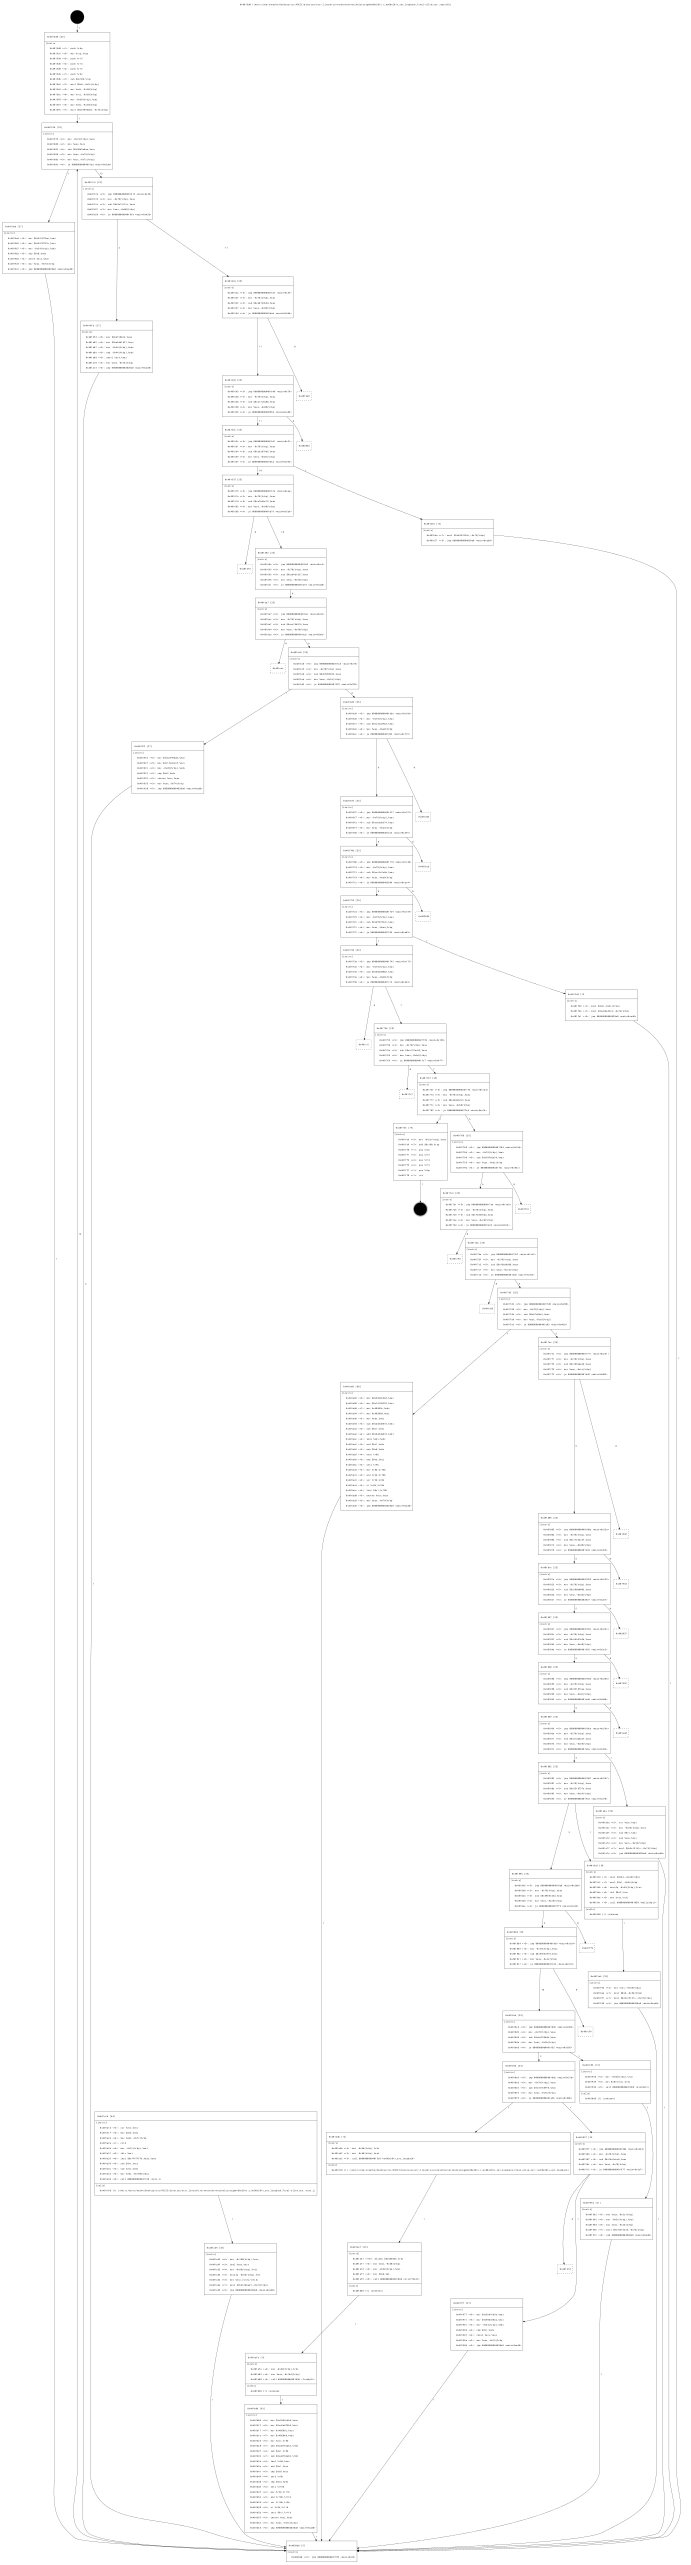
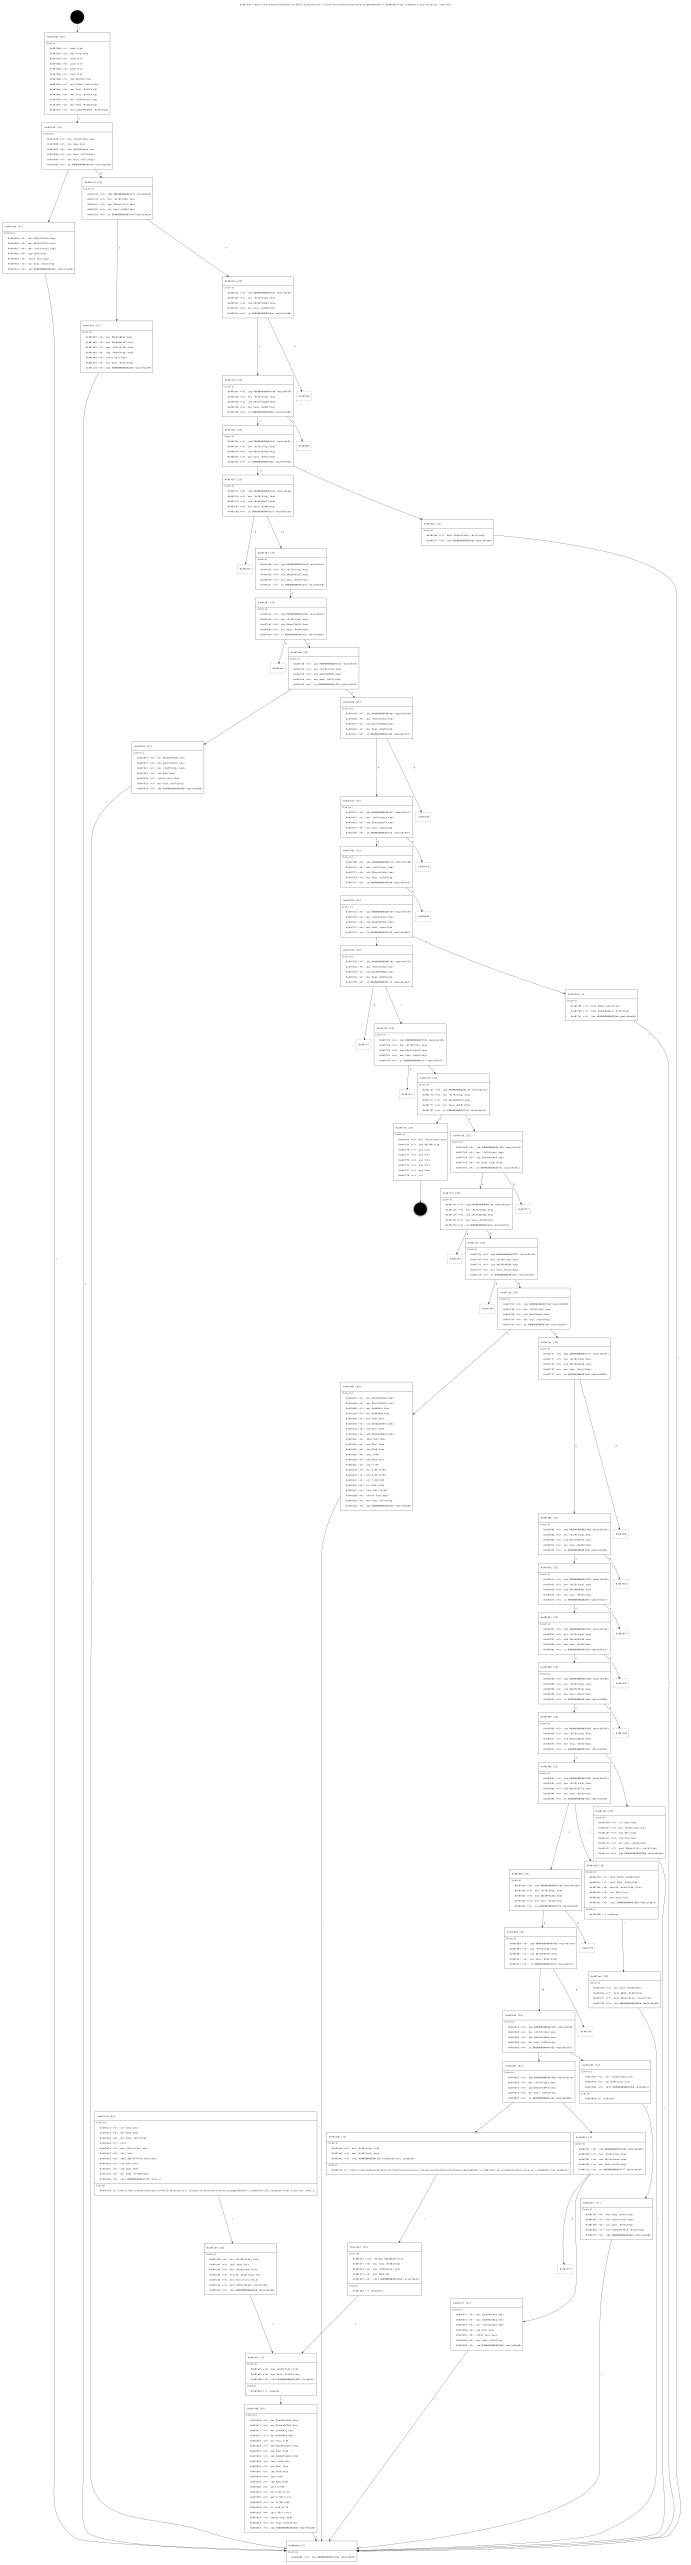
edge "0x40170b [25]" -> "0x401724 [25]": removed, label "8"
edge "0x4017a1 [25]" -> "0x4017ba [25]": added, label "6"
edge "0x4020a0 [5]" -> "0x4015fd [23]": removed, label "13"
edge "0x401a49 [33]" -> "0x4020a0 [5]": now "0x401a49 [33]" -> "0x401afe [15]"
